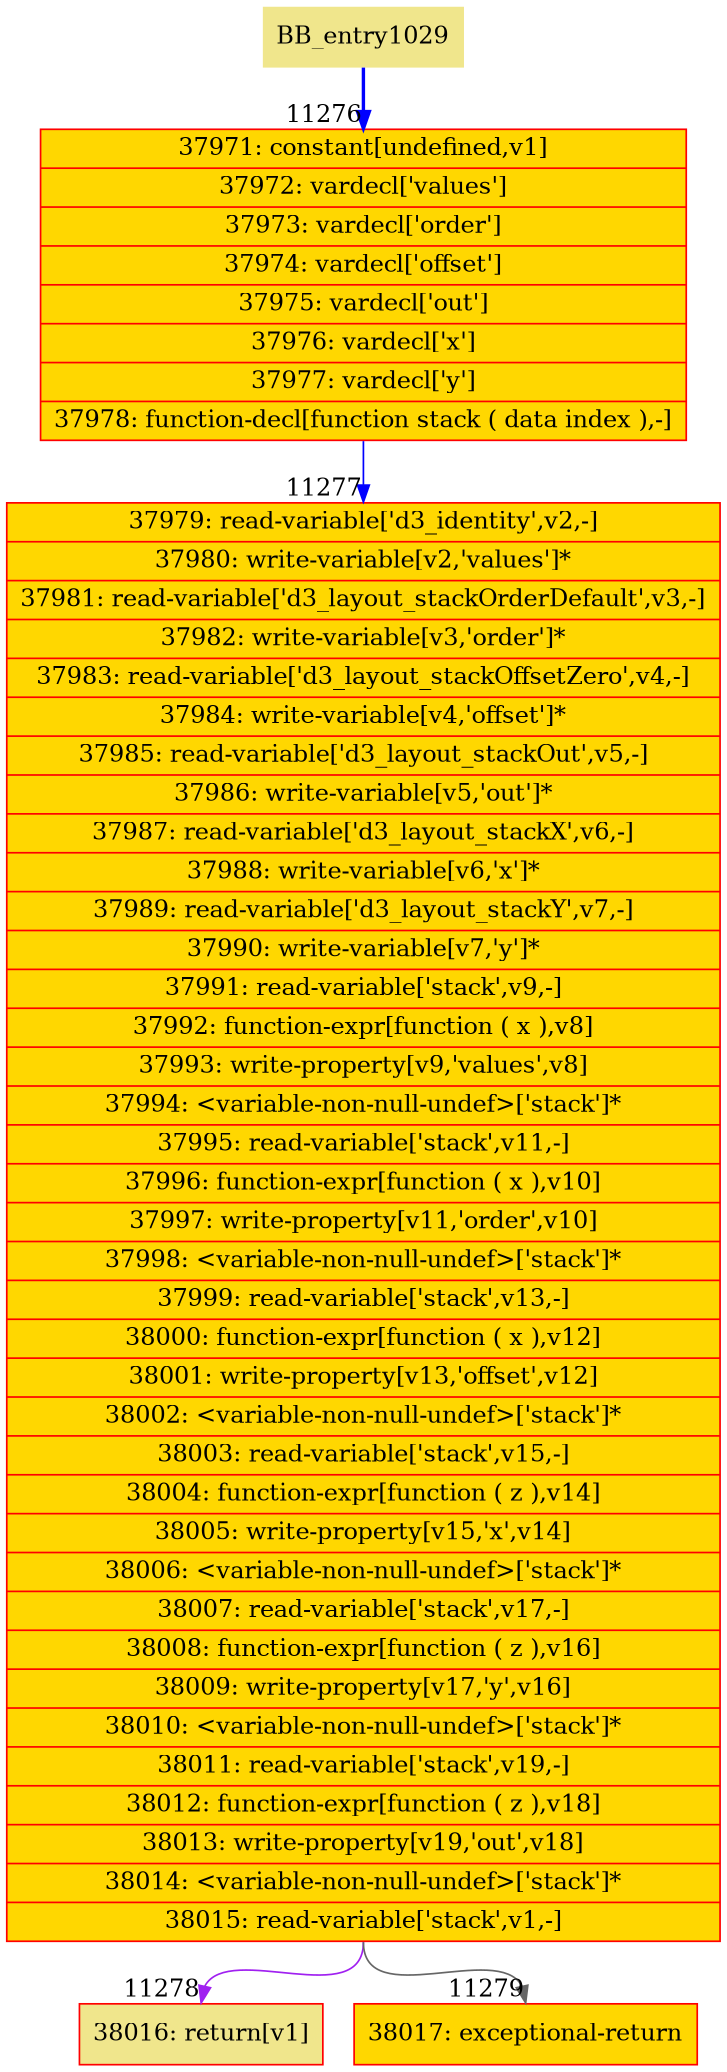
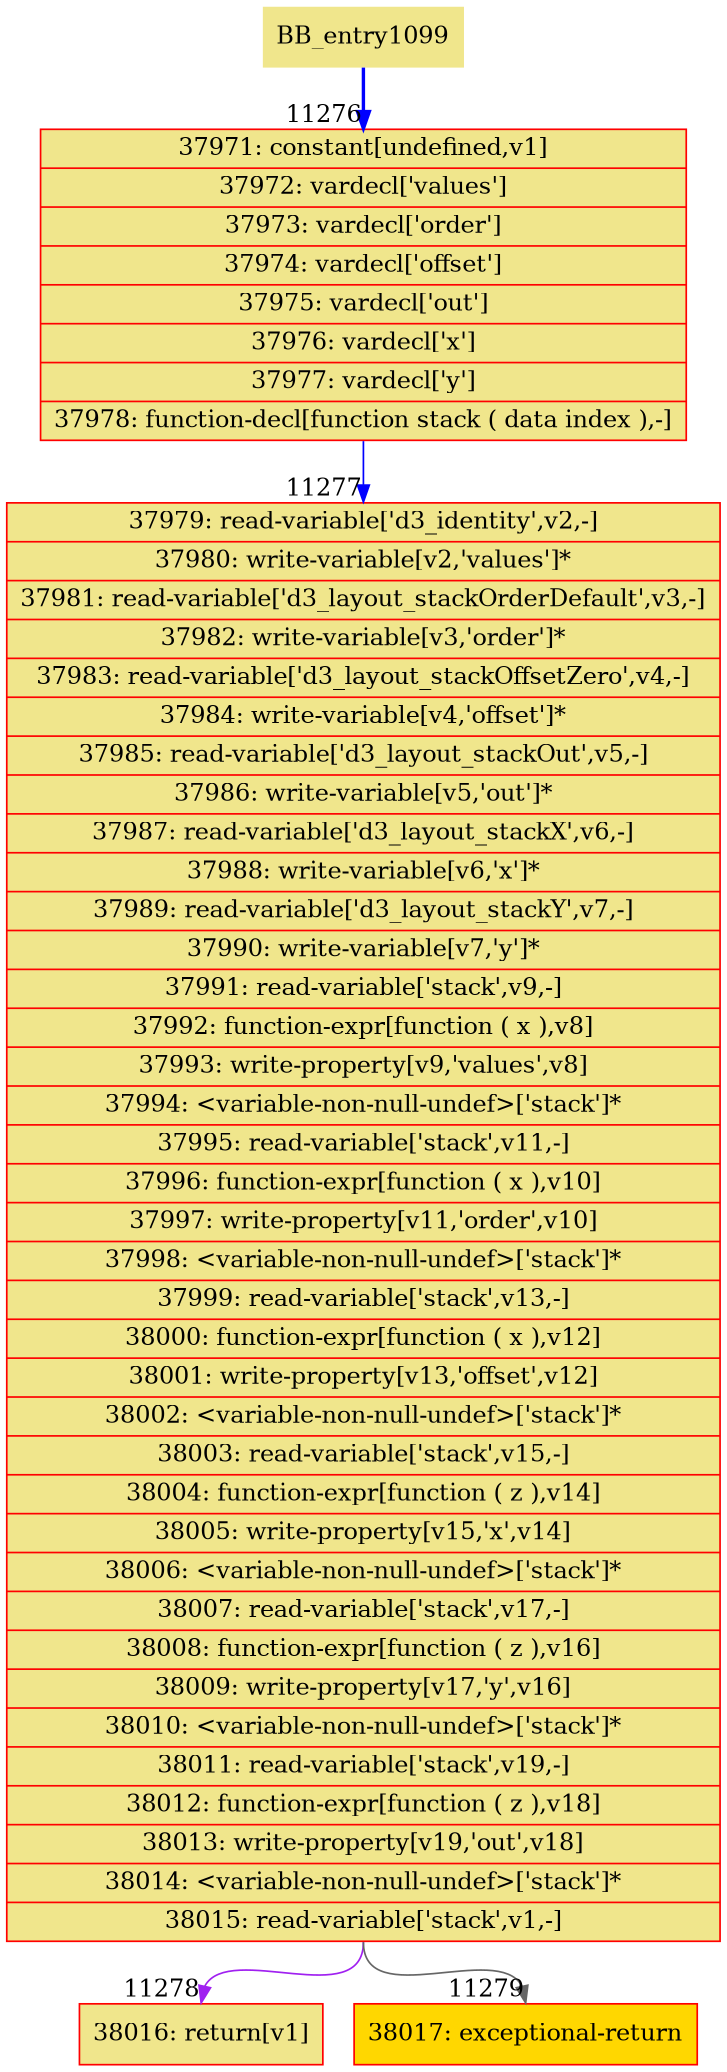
node "BB_entry1029": label "BB_entry1029" -> "BB_entry1099"
node "37971: constant[undefined,v1]": fillcolor gold -> khaki
node "37979: read-variable['d3_identity',v2,-]": fillcolor gold -> khaki
